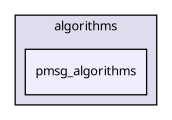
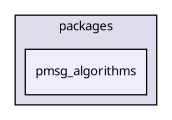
cluster "algorithms": label "algorithms" -> "packages"
